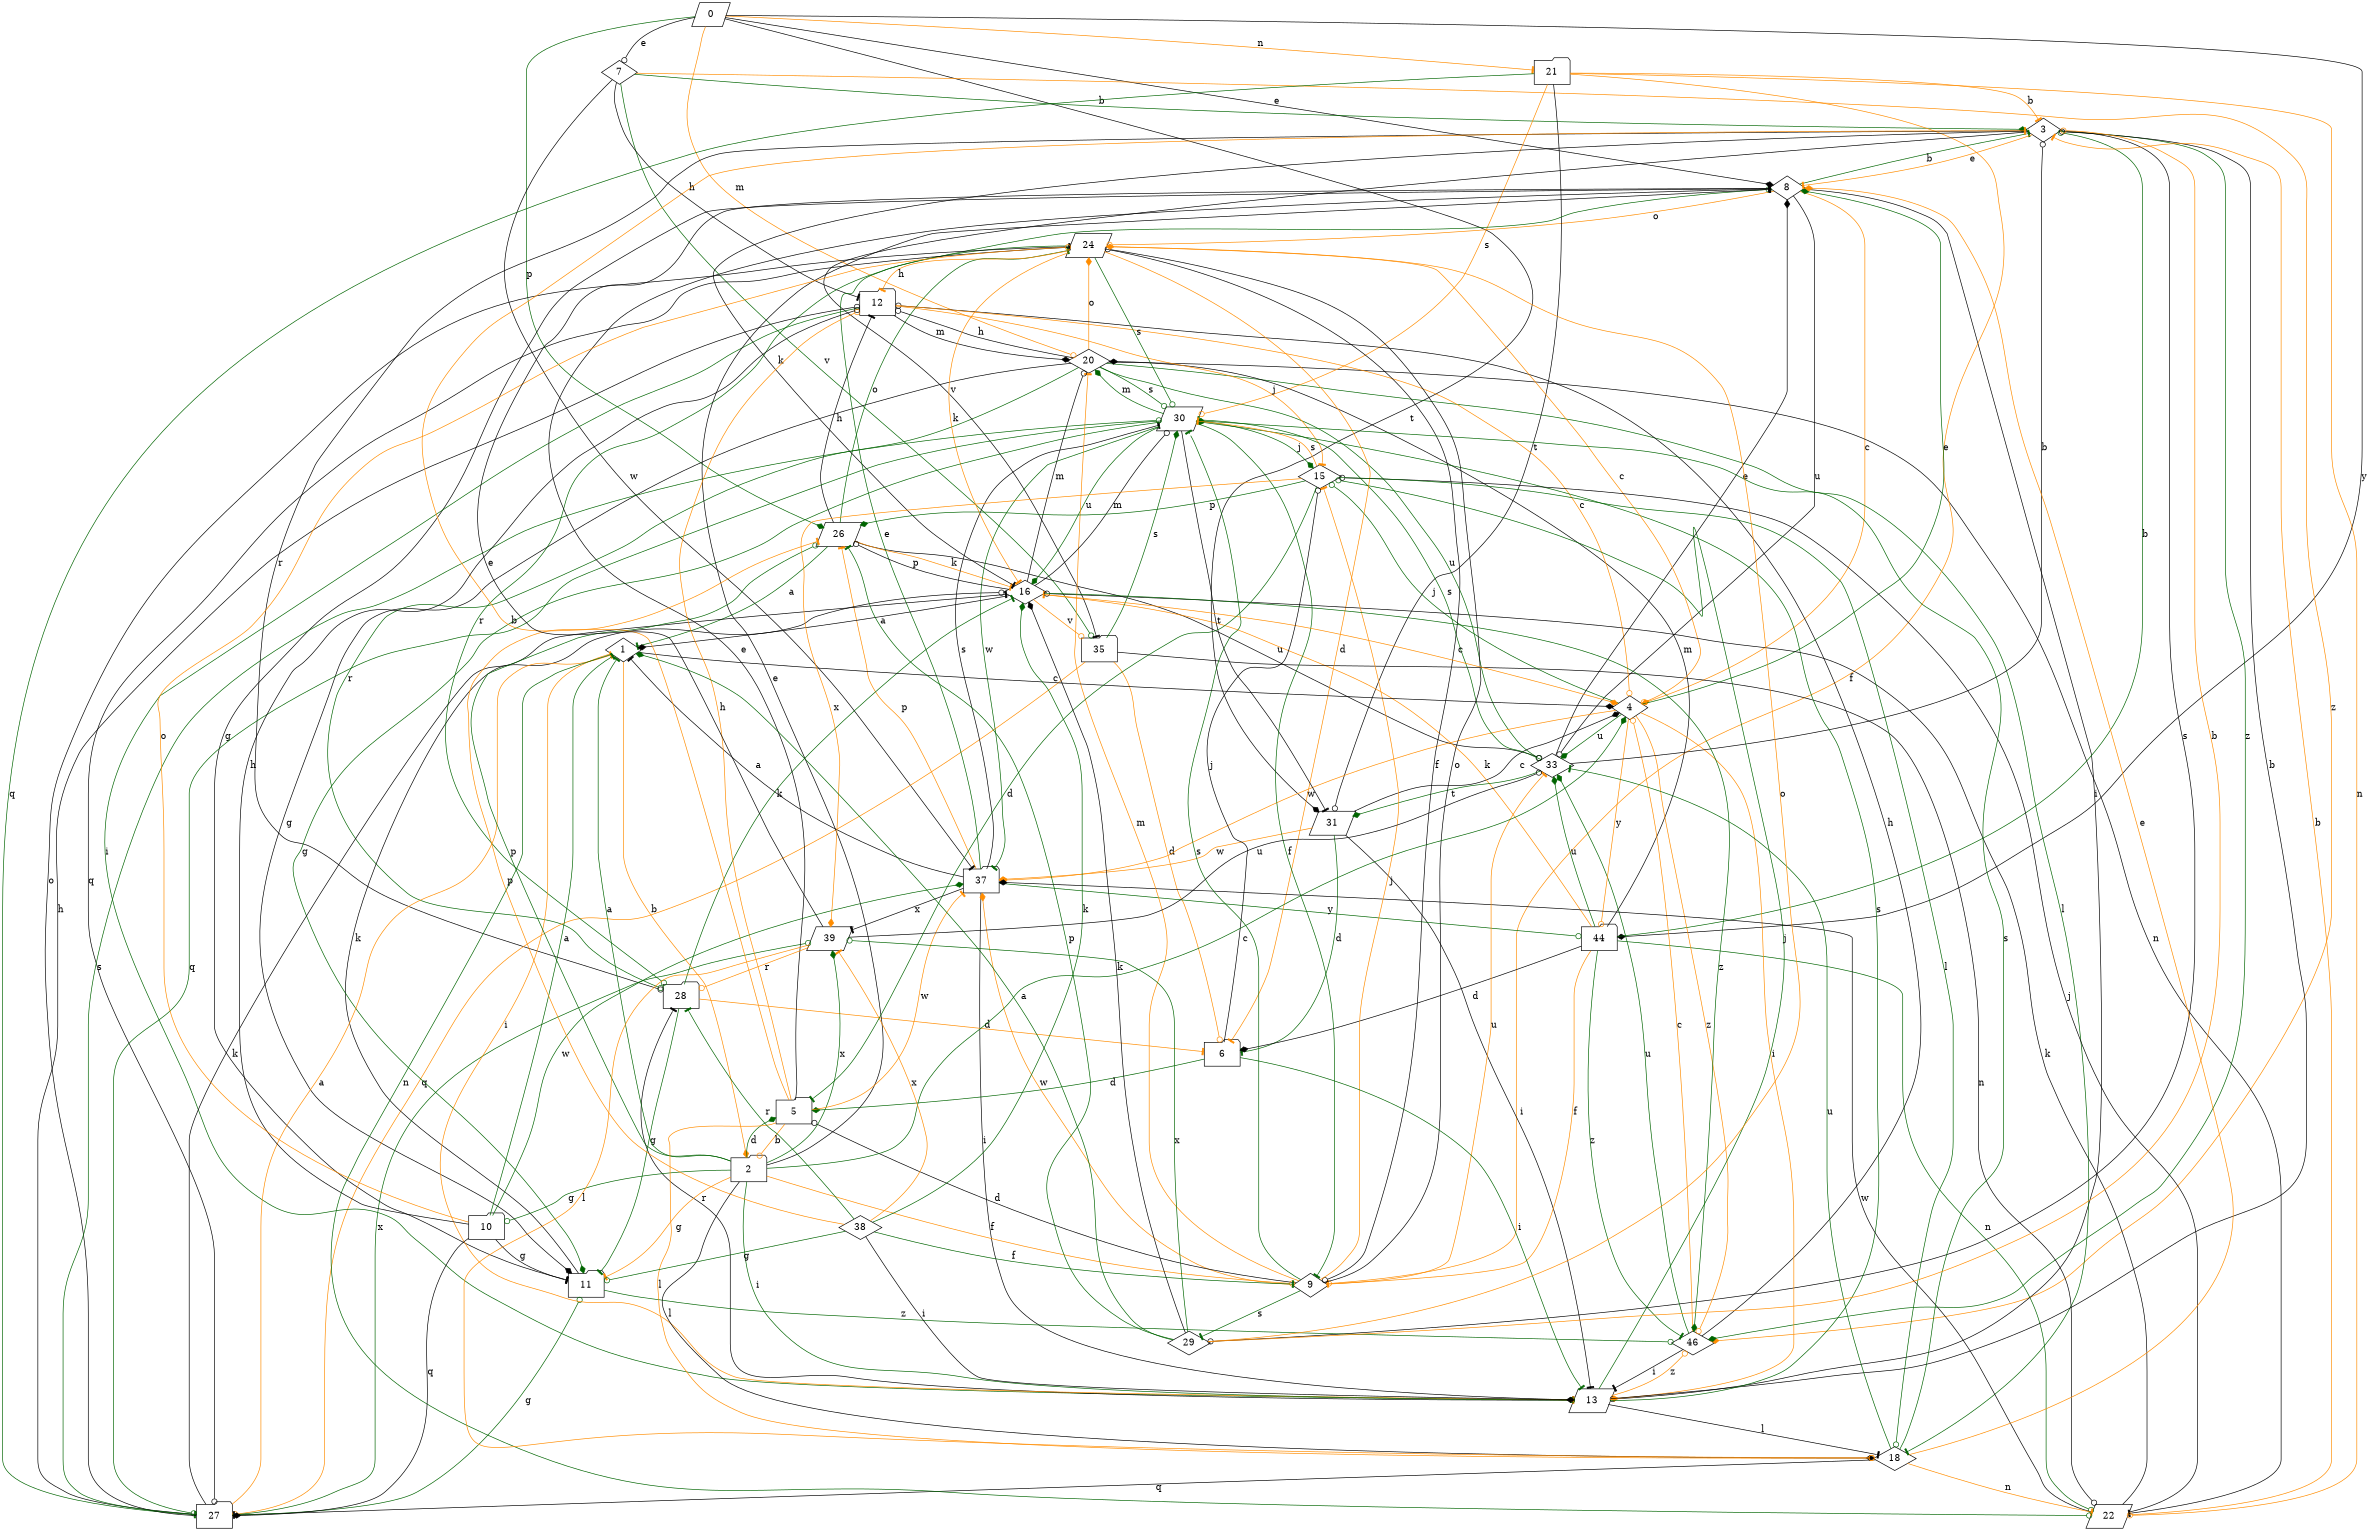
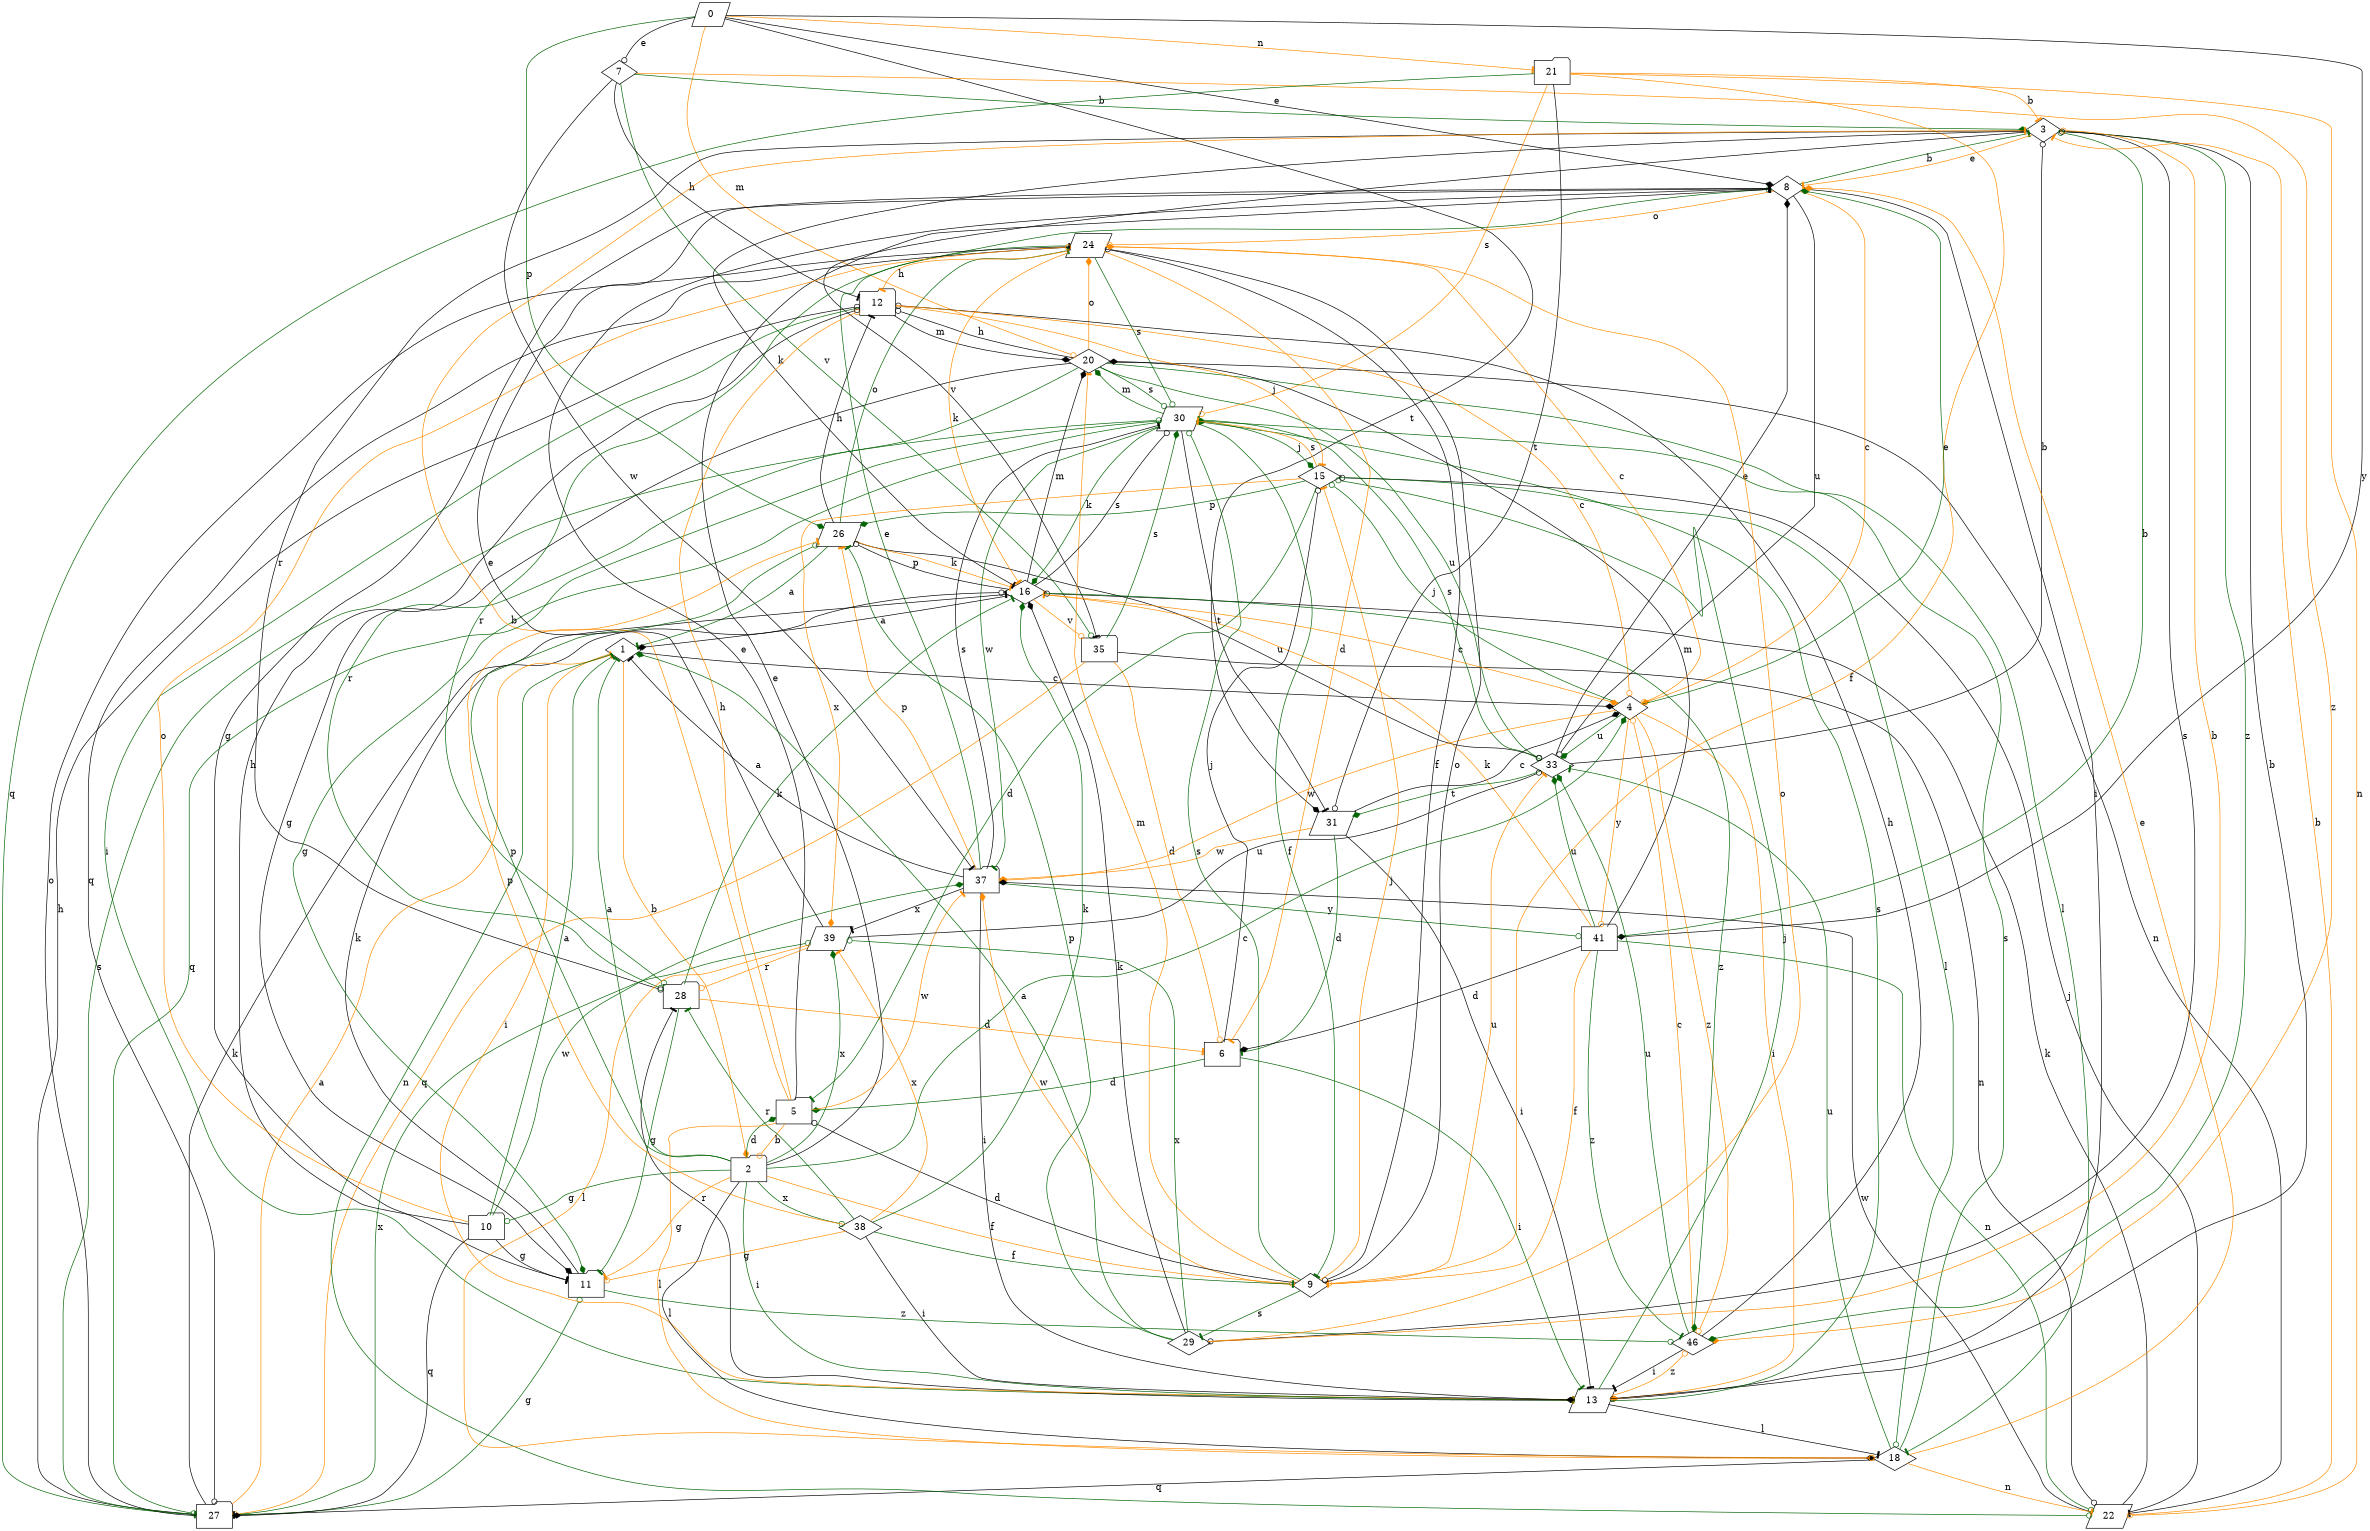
edge "16" -> "20": arrowhead odot -> diamond
edge "30" -> "16": label "u" -> "k"
edge "16" -> "30": label "m" -> "s"
edge "9" -> "30": arrowhead tee -> odot
node "44": label "44" -> "41"
edge "2" -> "38": added, label "x"
edge "38" -> "11": color darkgreen -> darkorange
